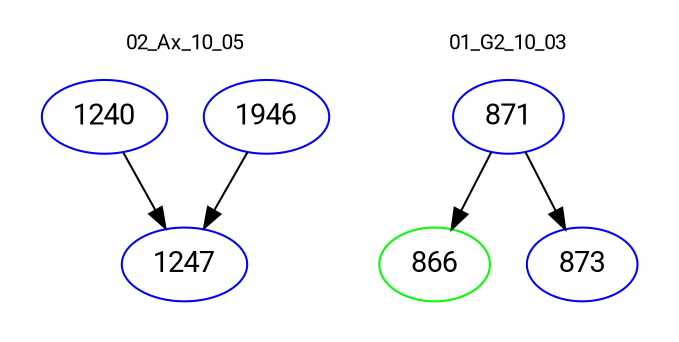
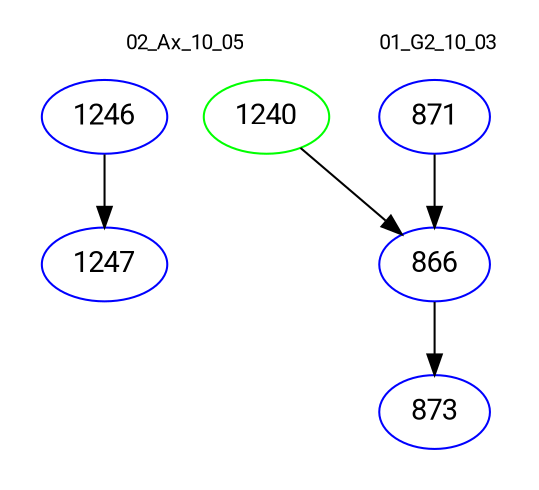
node "1240": color blue -> green
node "1946": label "1946" -> "1246"
edge "1240" -> "1247": now "1240" -> "866"
edge "871" -> "873": now "866" -> "873"
node "866": color green -> blue
